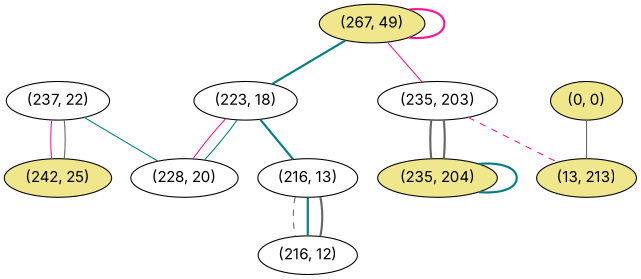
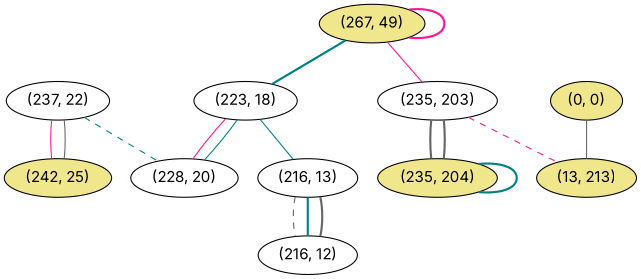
edge "(237, 22)" -- "(228, 20)": style solid -> dashed
edge "(223, 18)" -- "(216, 13)": style bold -> solid
